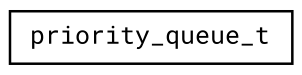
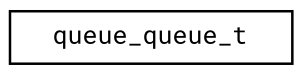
node "priority_queue_t": label "priority_queue_t" -> "queue_queue_t"
